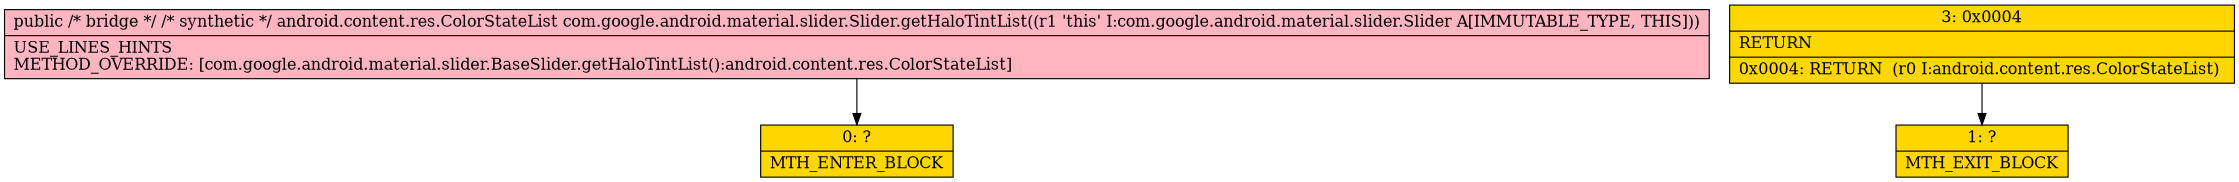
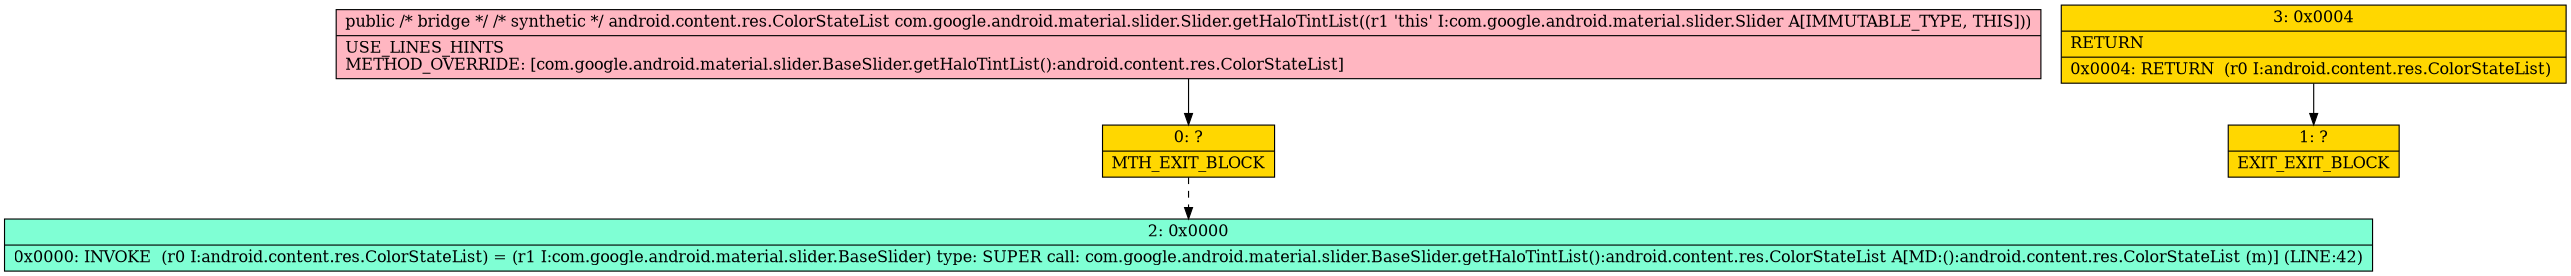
node "0: ?": text "MTH_ENTER_BLOCK" -> "MTH_EXIT_BLOCK"
node "1: ?": text "MTH_EXIT_BLOCK" -> "EXIT_EXIT_BLOCK"
node "2: 0x0000": added
